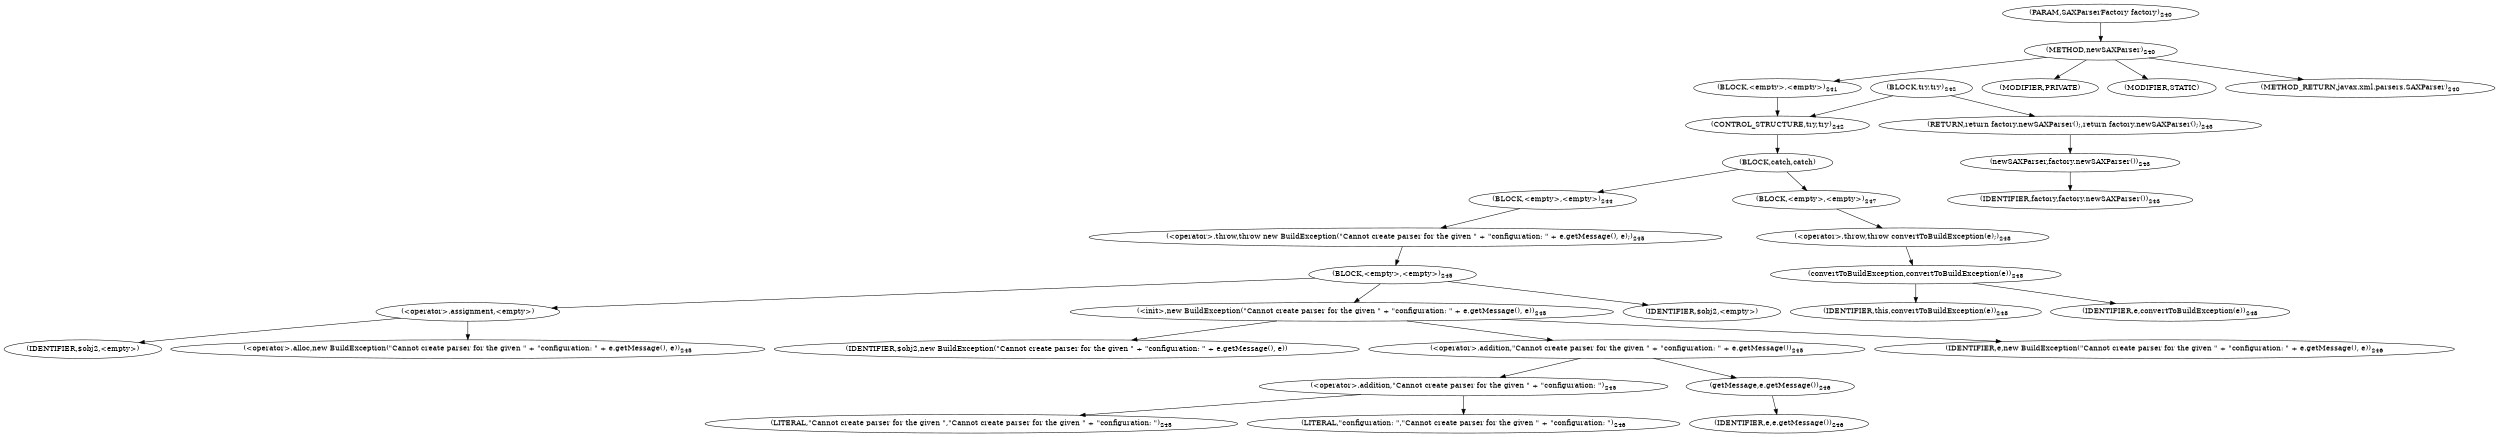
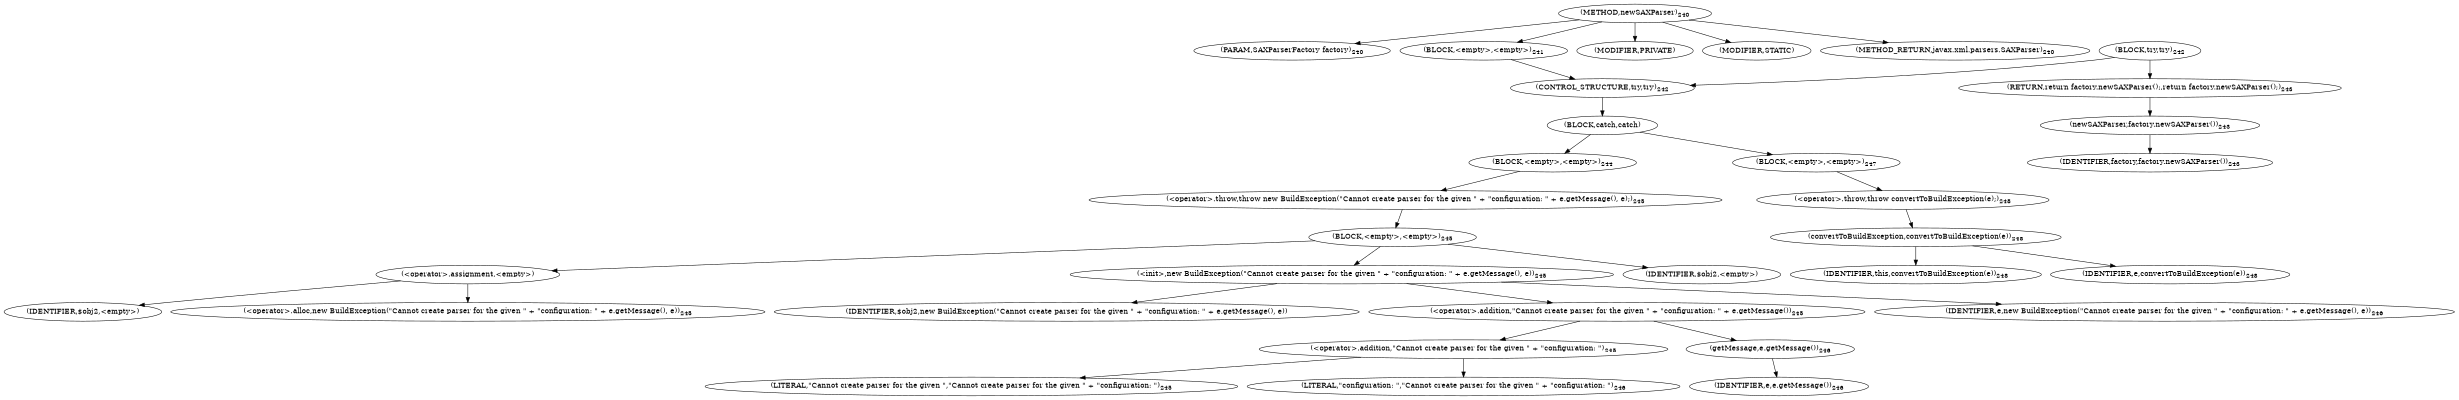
edge "(PARAM,SAXParserFactory factory)" -> "(METHOD,newSAXParser)": reversed
